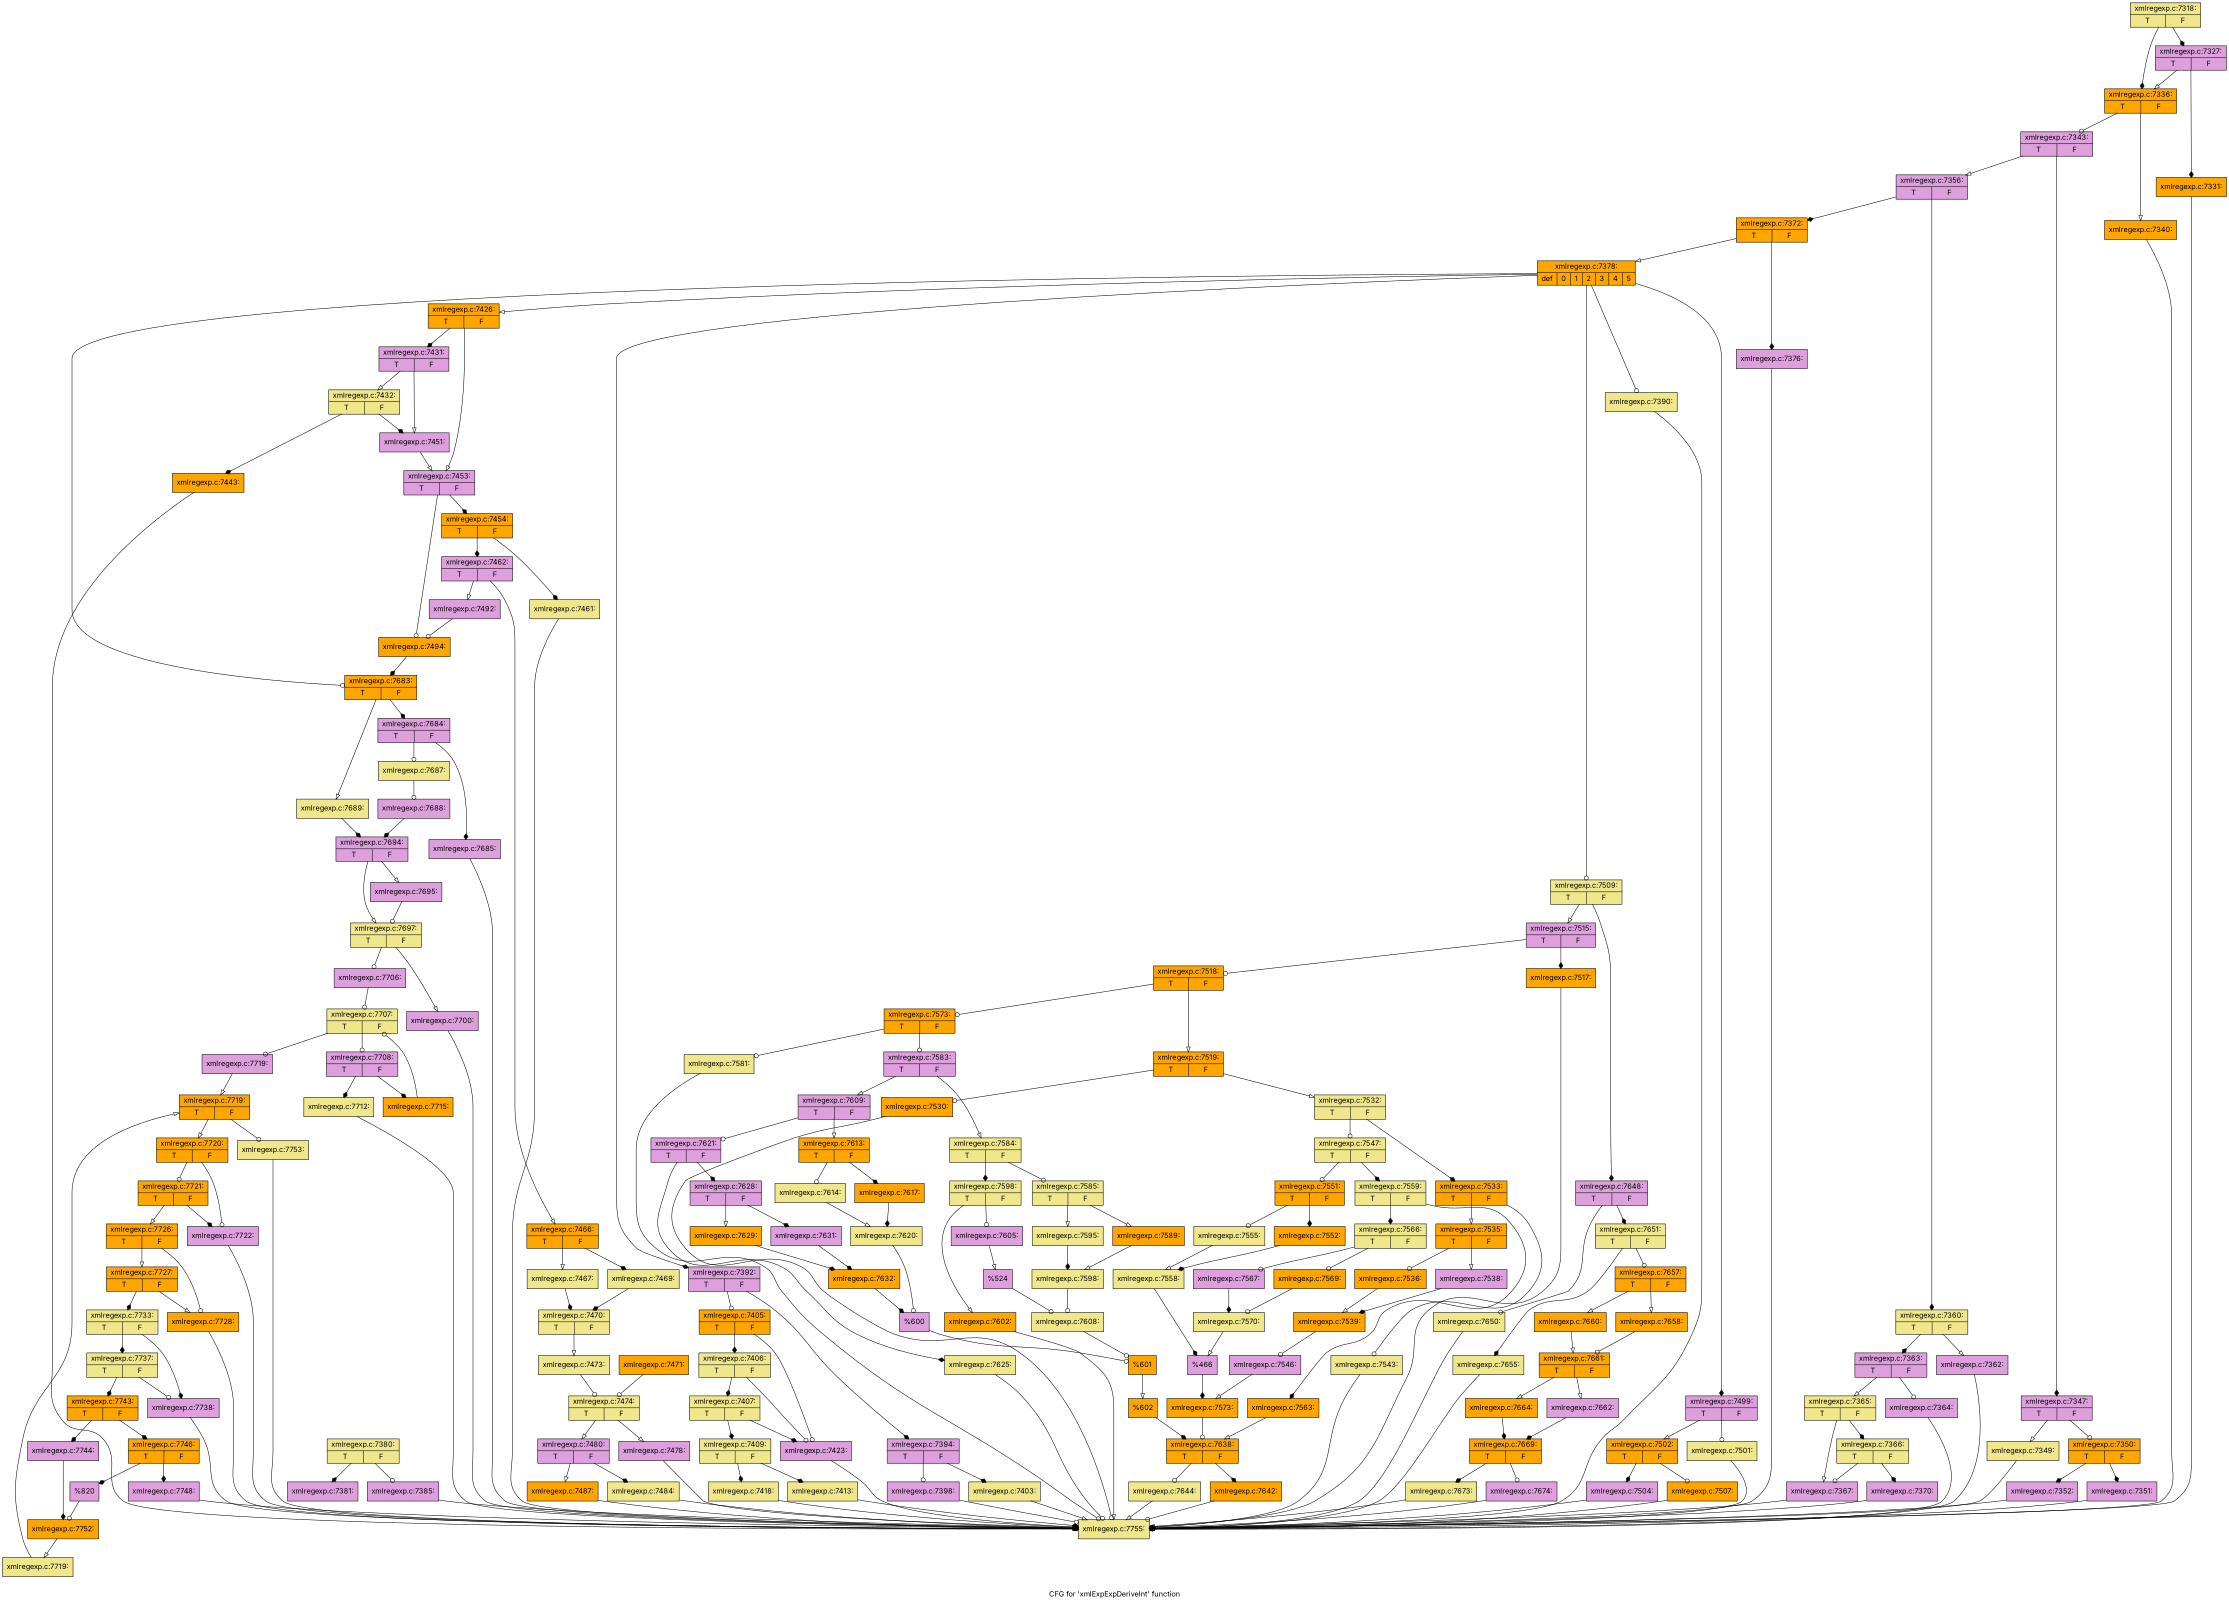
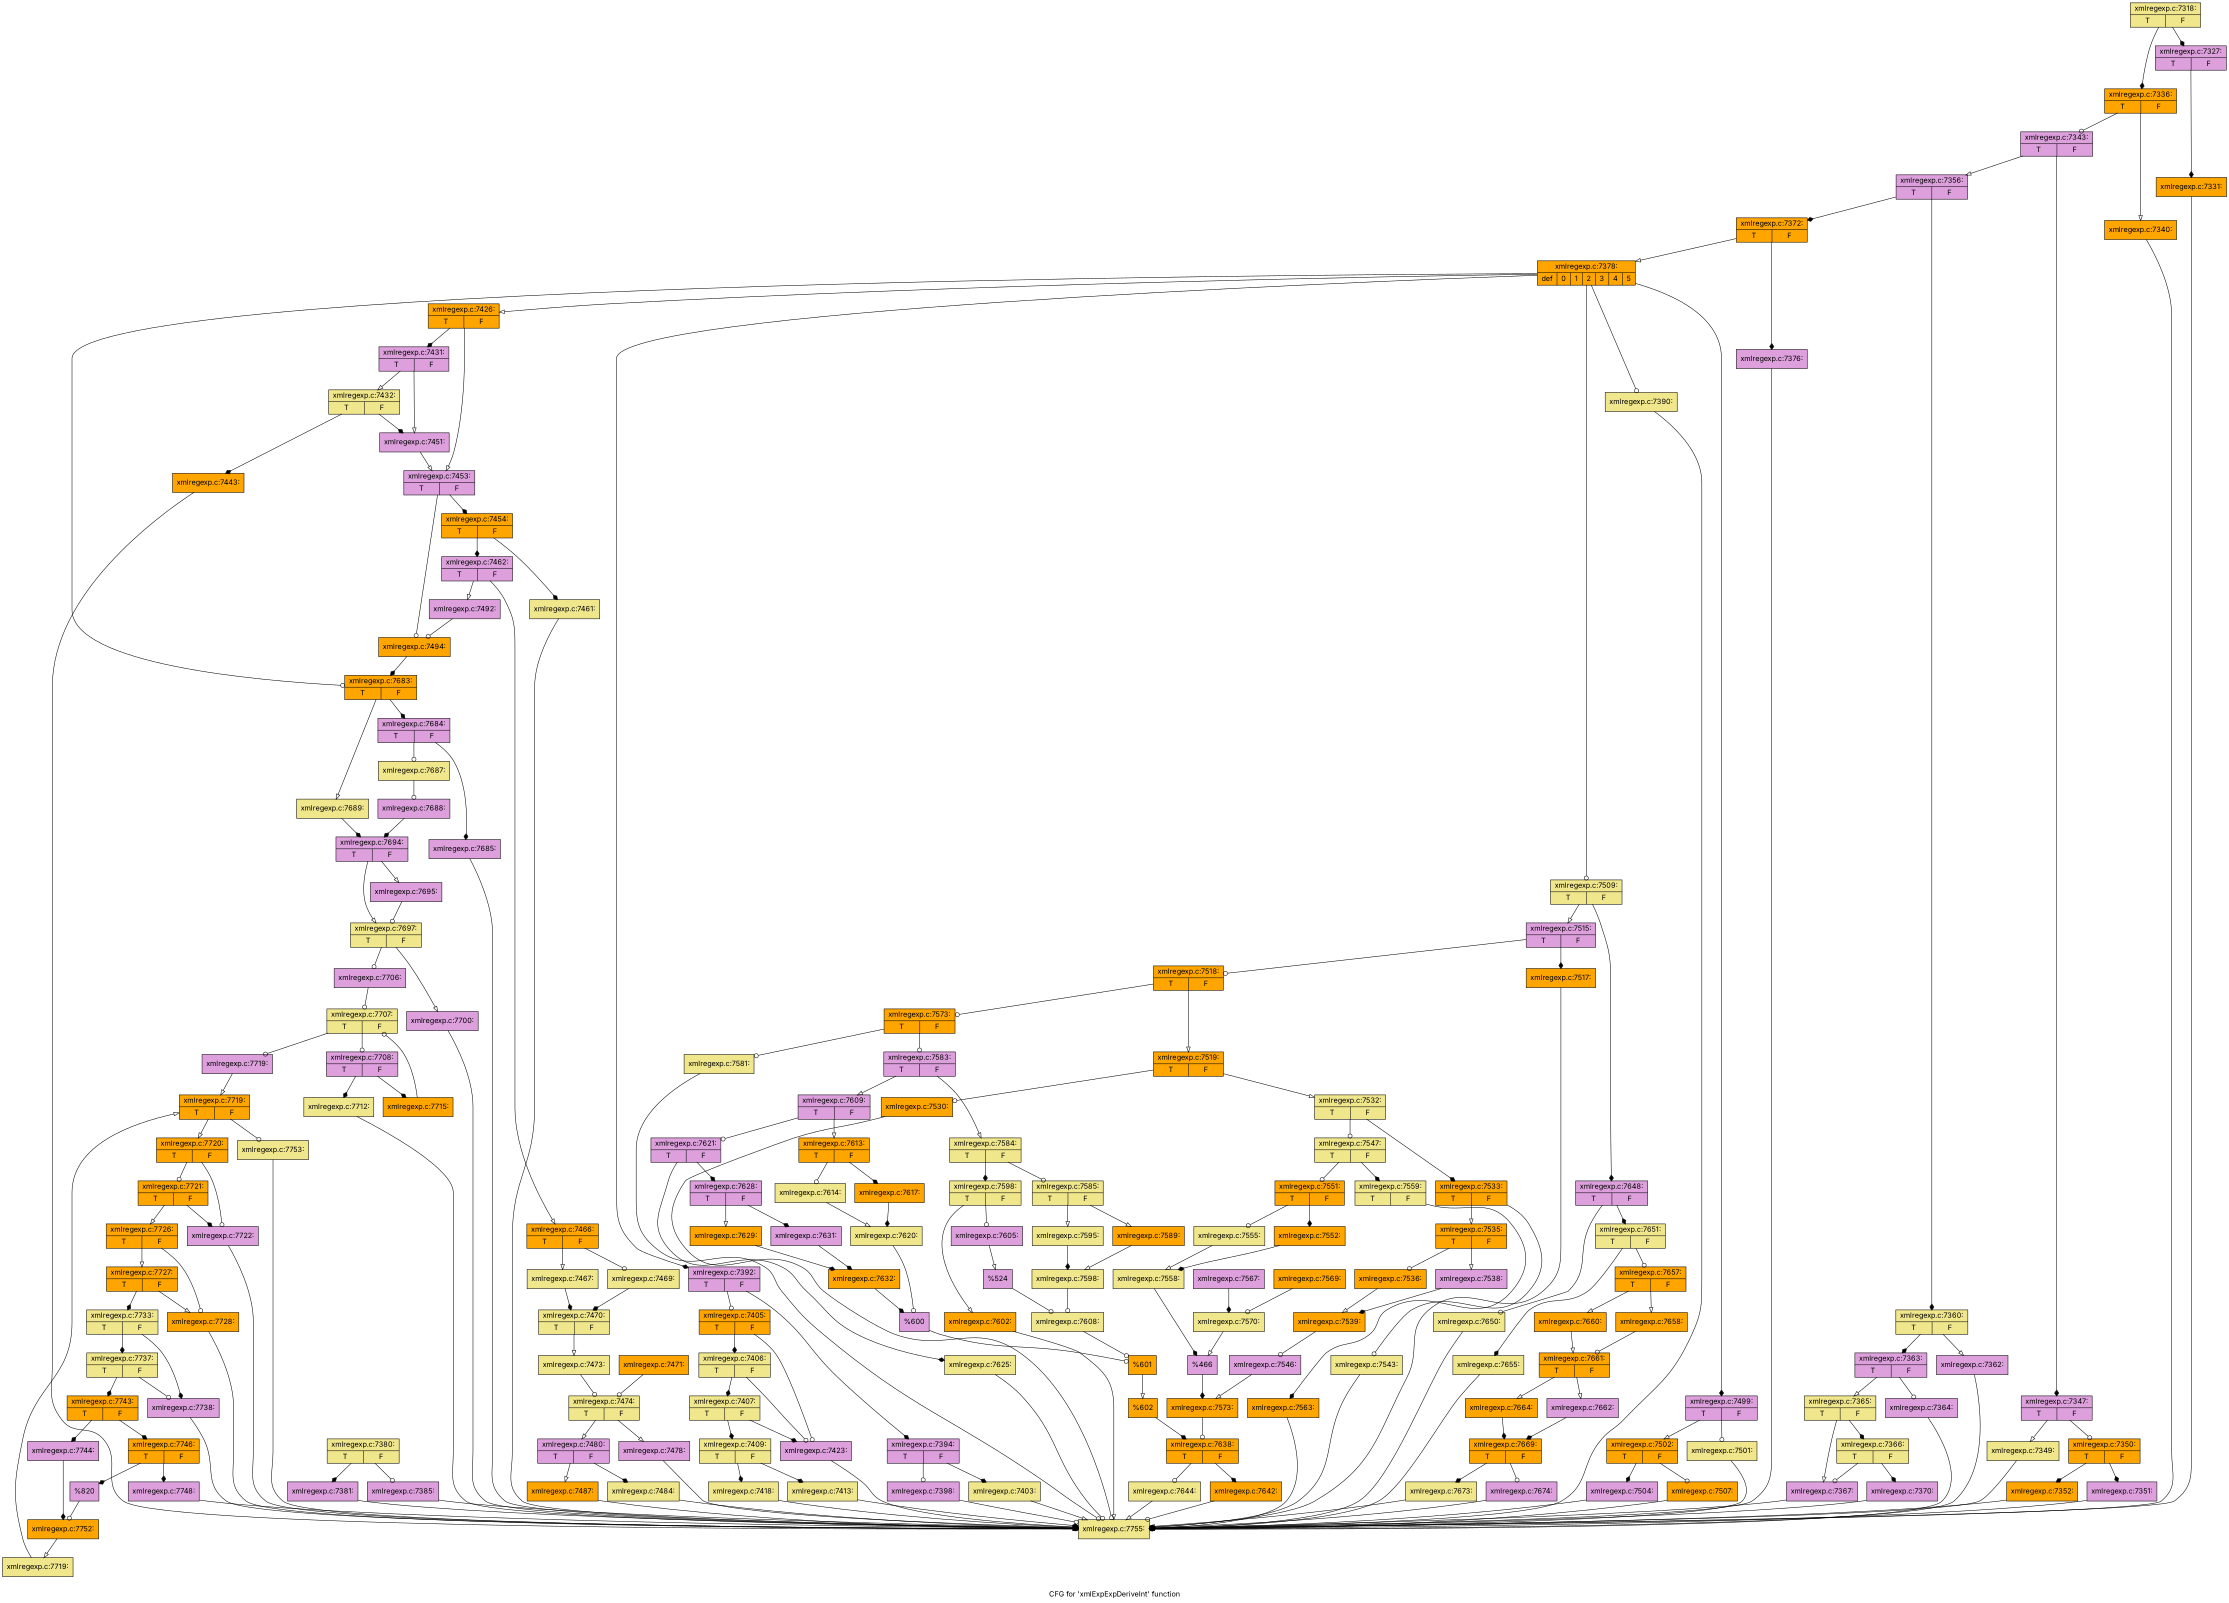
edge "xmlregexp.c:7327:" -> "xmlregexp.c:7336:": removed
node "xmlregexp.c:7566:": removed
edge "xmlregexp.c:7466:" -> "xmlregexp.c:7469:": arrowhead diamond -> odot
edge "xmlregexp.c:7563:" -> "xmlregexp.c:7638:": now "xmlregexp.c:7563:" -> "xmlregexp.c:7755:"
node "xmlregexp.c:7352:": fillcolor plum -> orange
edge "xmlregexp.c:7381:" -> "xmlregexp.c:7755:": added
